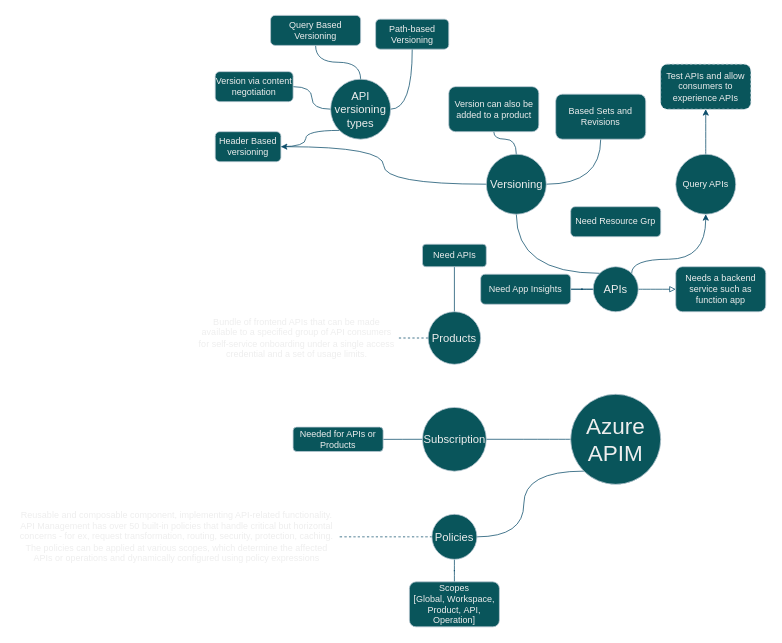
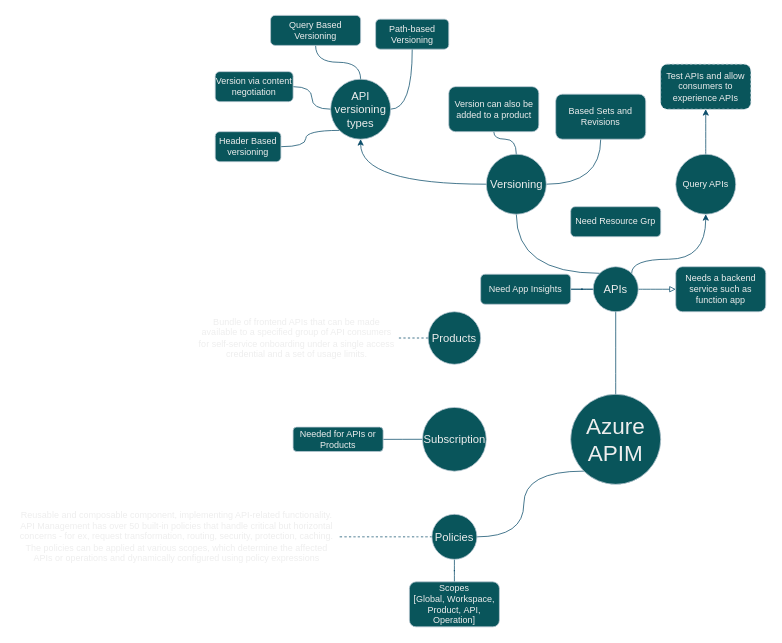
edge "Versioning" -> "Header Based versioning": now "Versioning" -> "API versioning types"
node "Need APIs": removed
edge "Need APIs" -- "Products": removed
edge "APIs" -- "Azure APIM": added
edge "Subscription" -- "Azure APIM": removed
